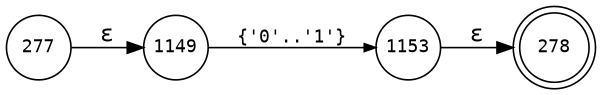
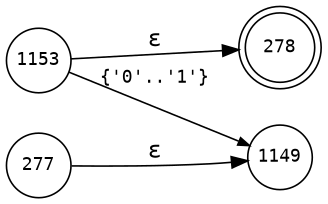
edge "1149" -> "1153": reversed
